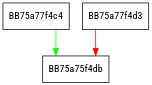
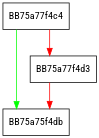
edge "BB75a77f4c4" -> "BB75a77f4d3": added
